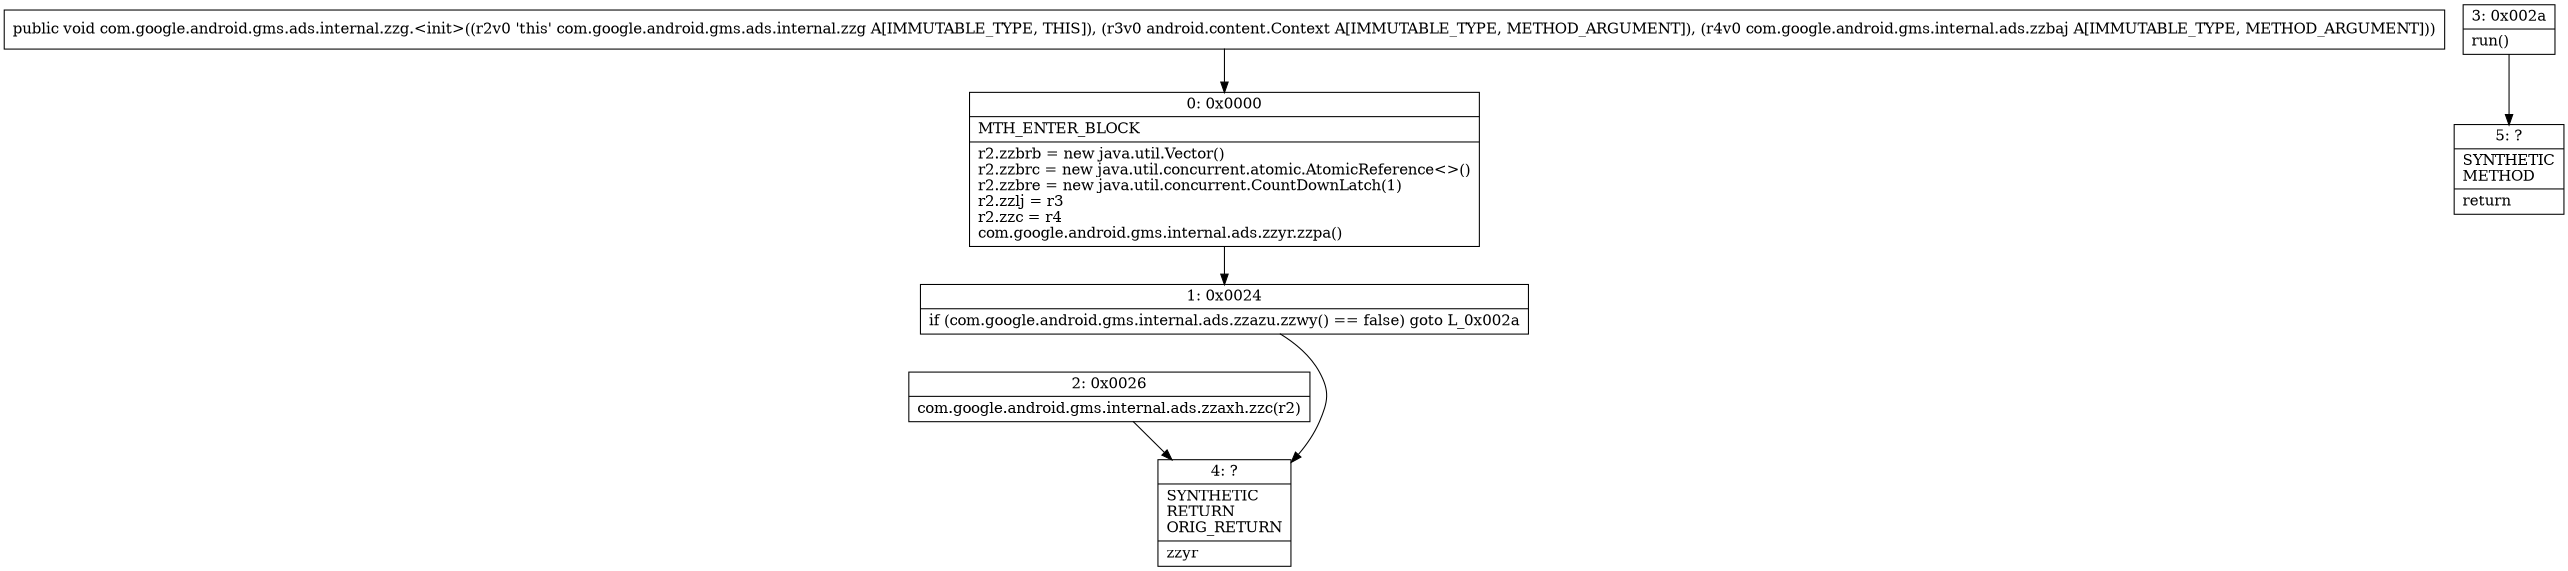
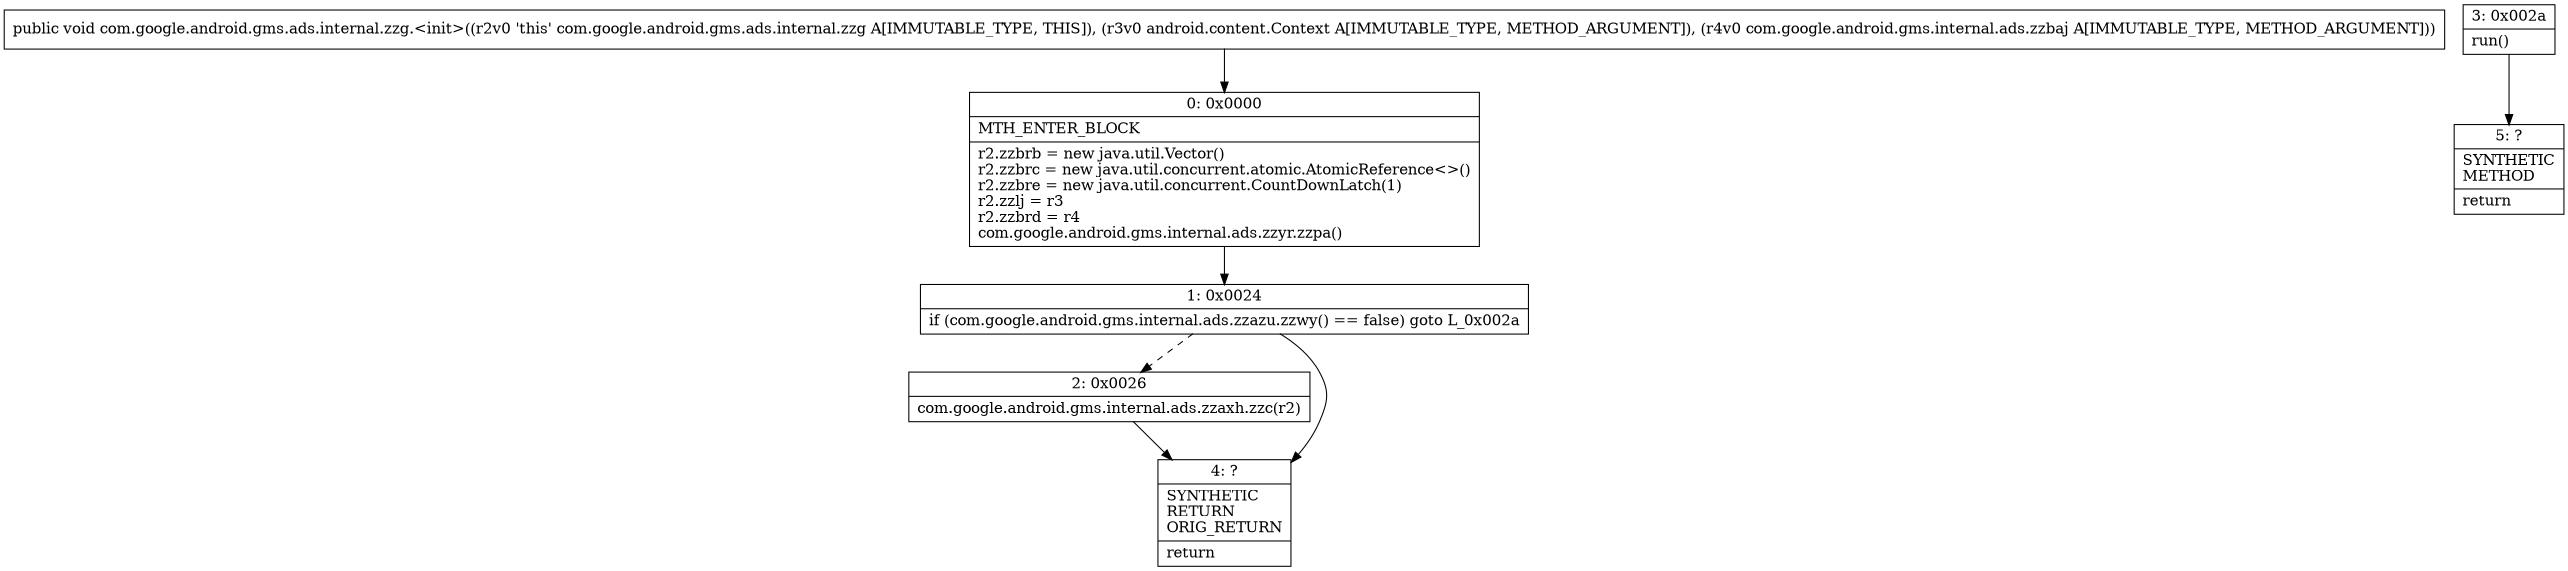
node "0: 0x0000": text "r2.zzc = r4" -> "r2.zzbrd = r4"
edge "1: 0x0024" -> "2: 0x0026": added
node "4: ?": text "zzyr" -> "return"
